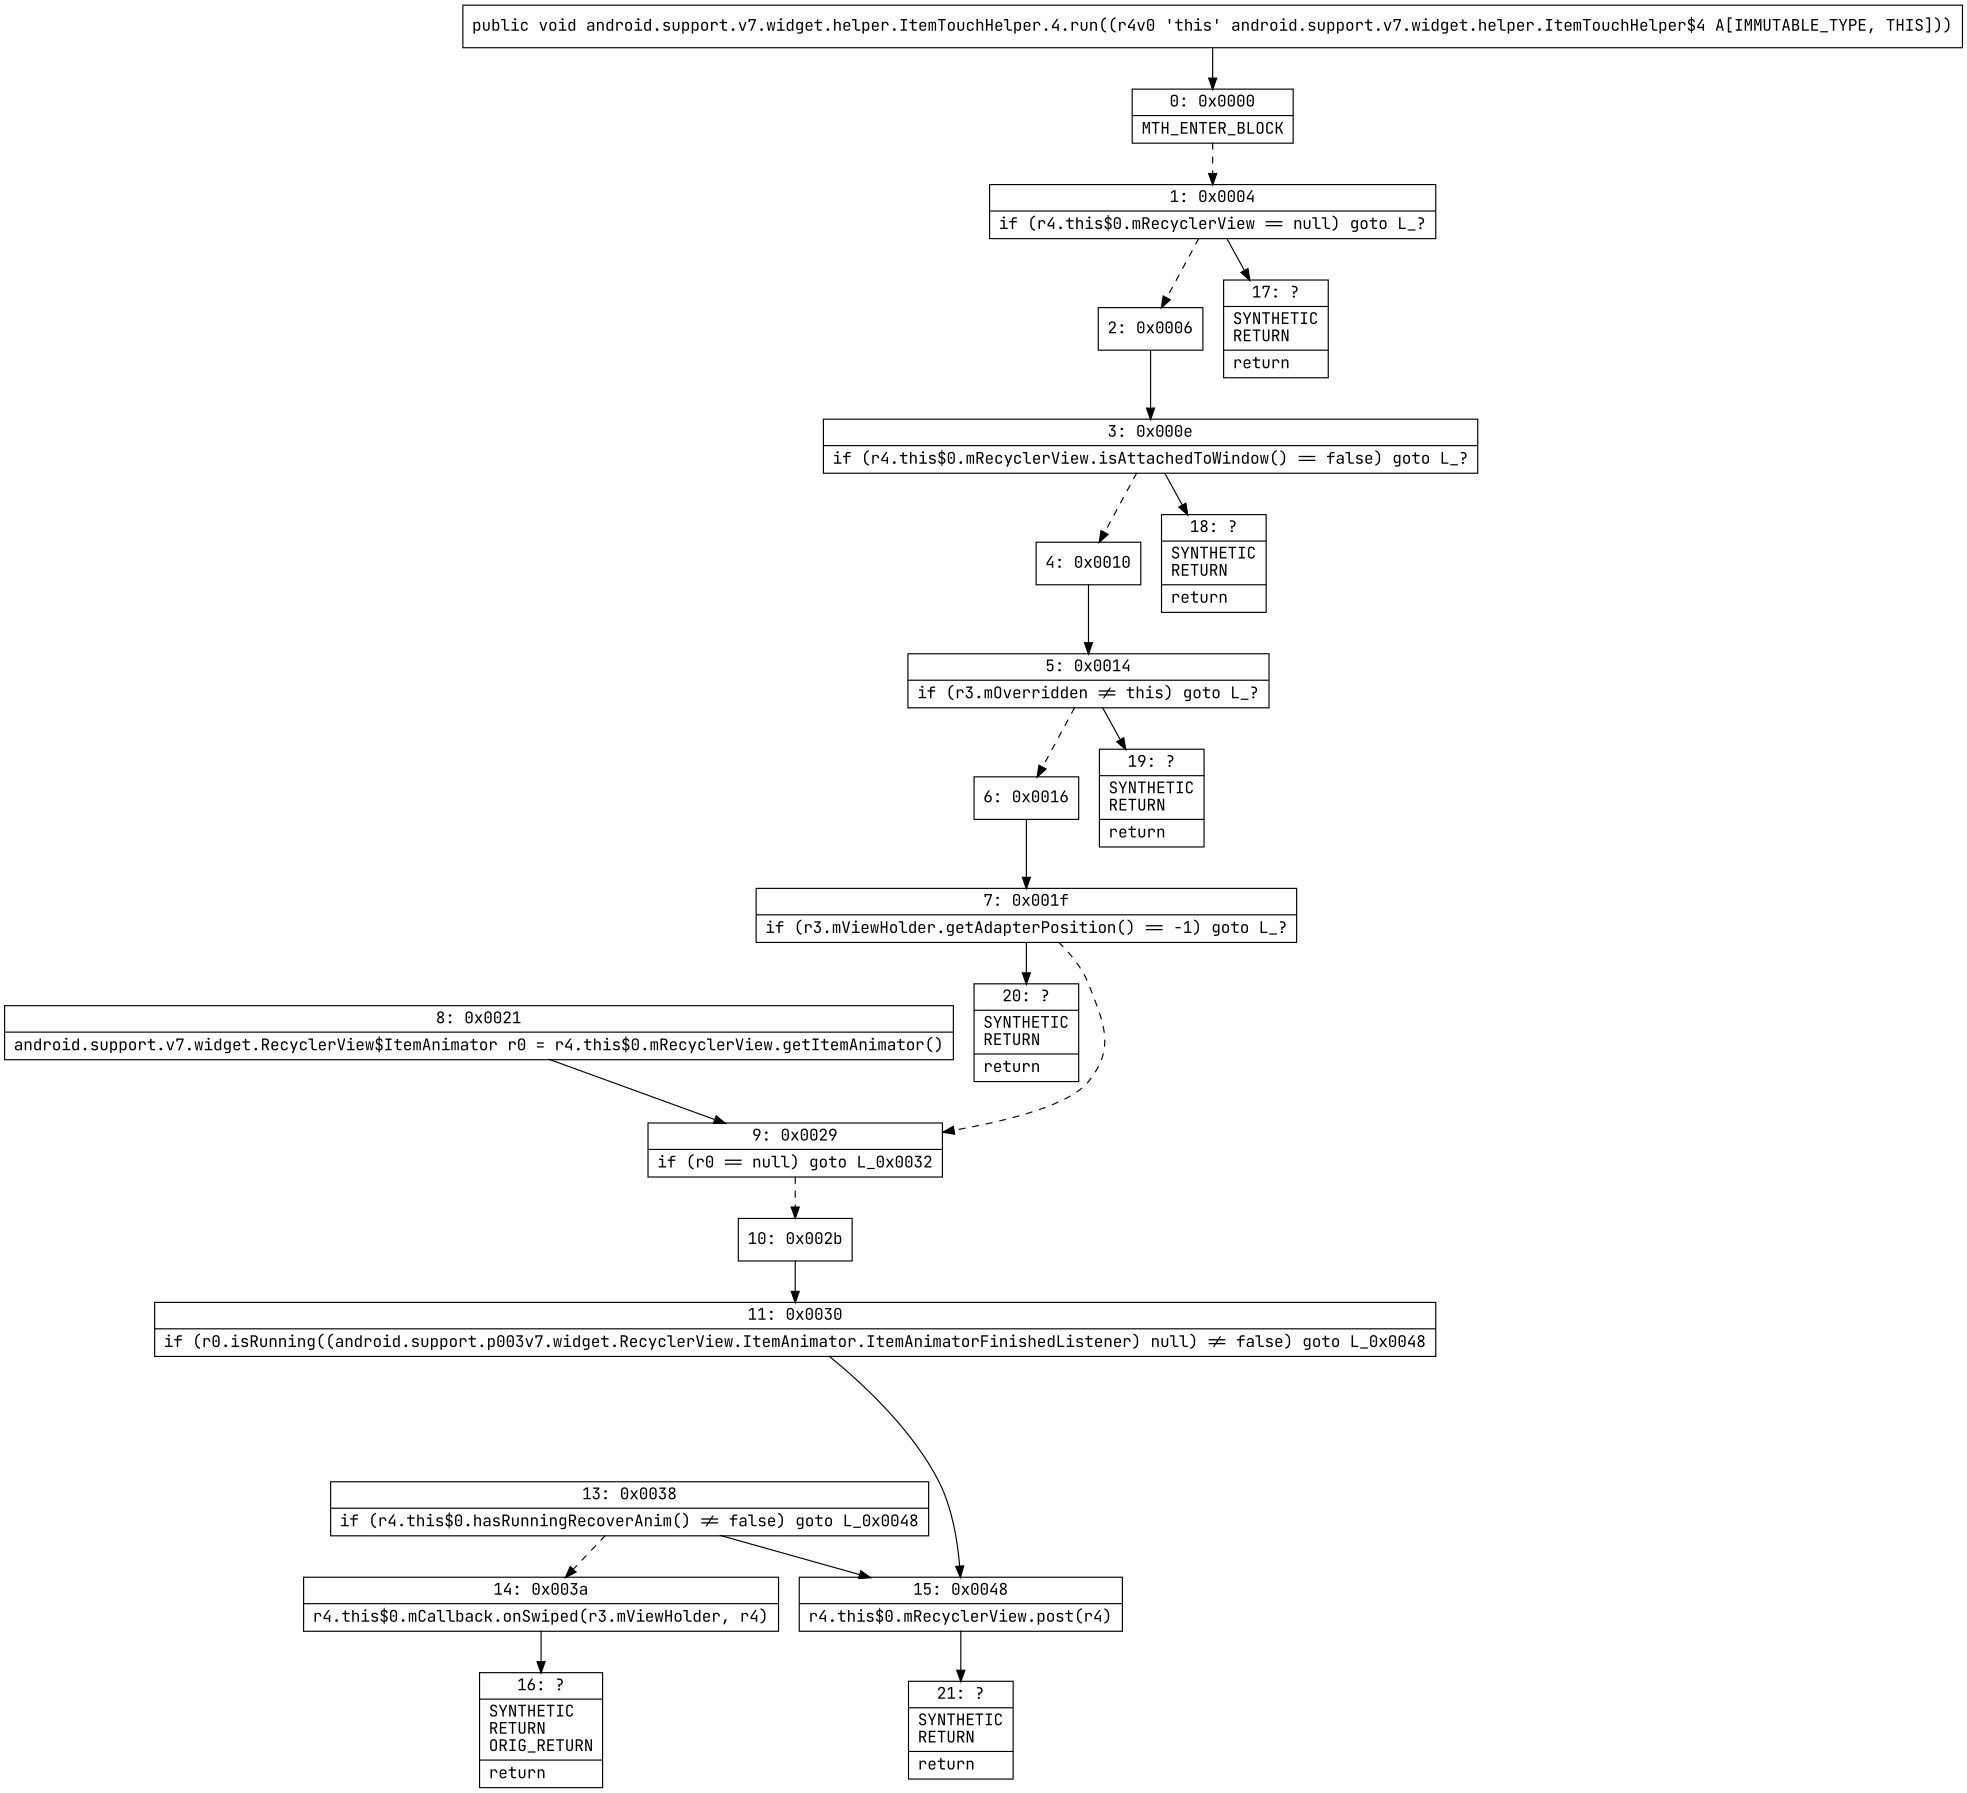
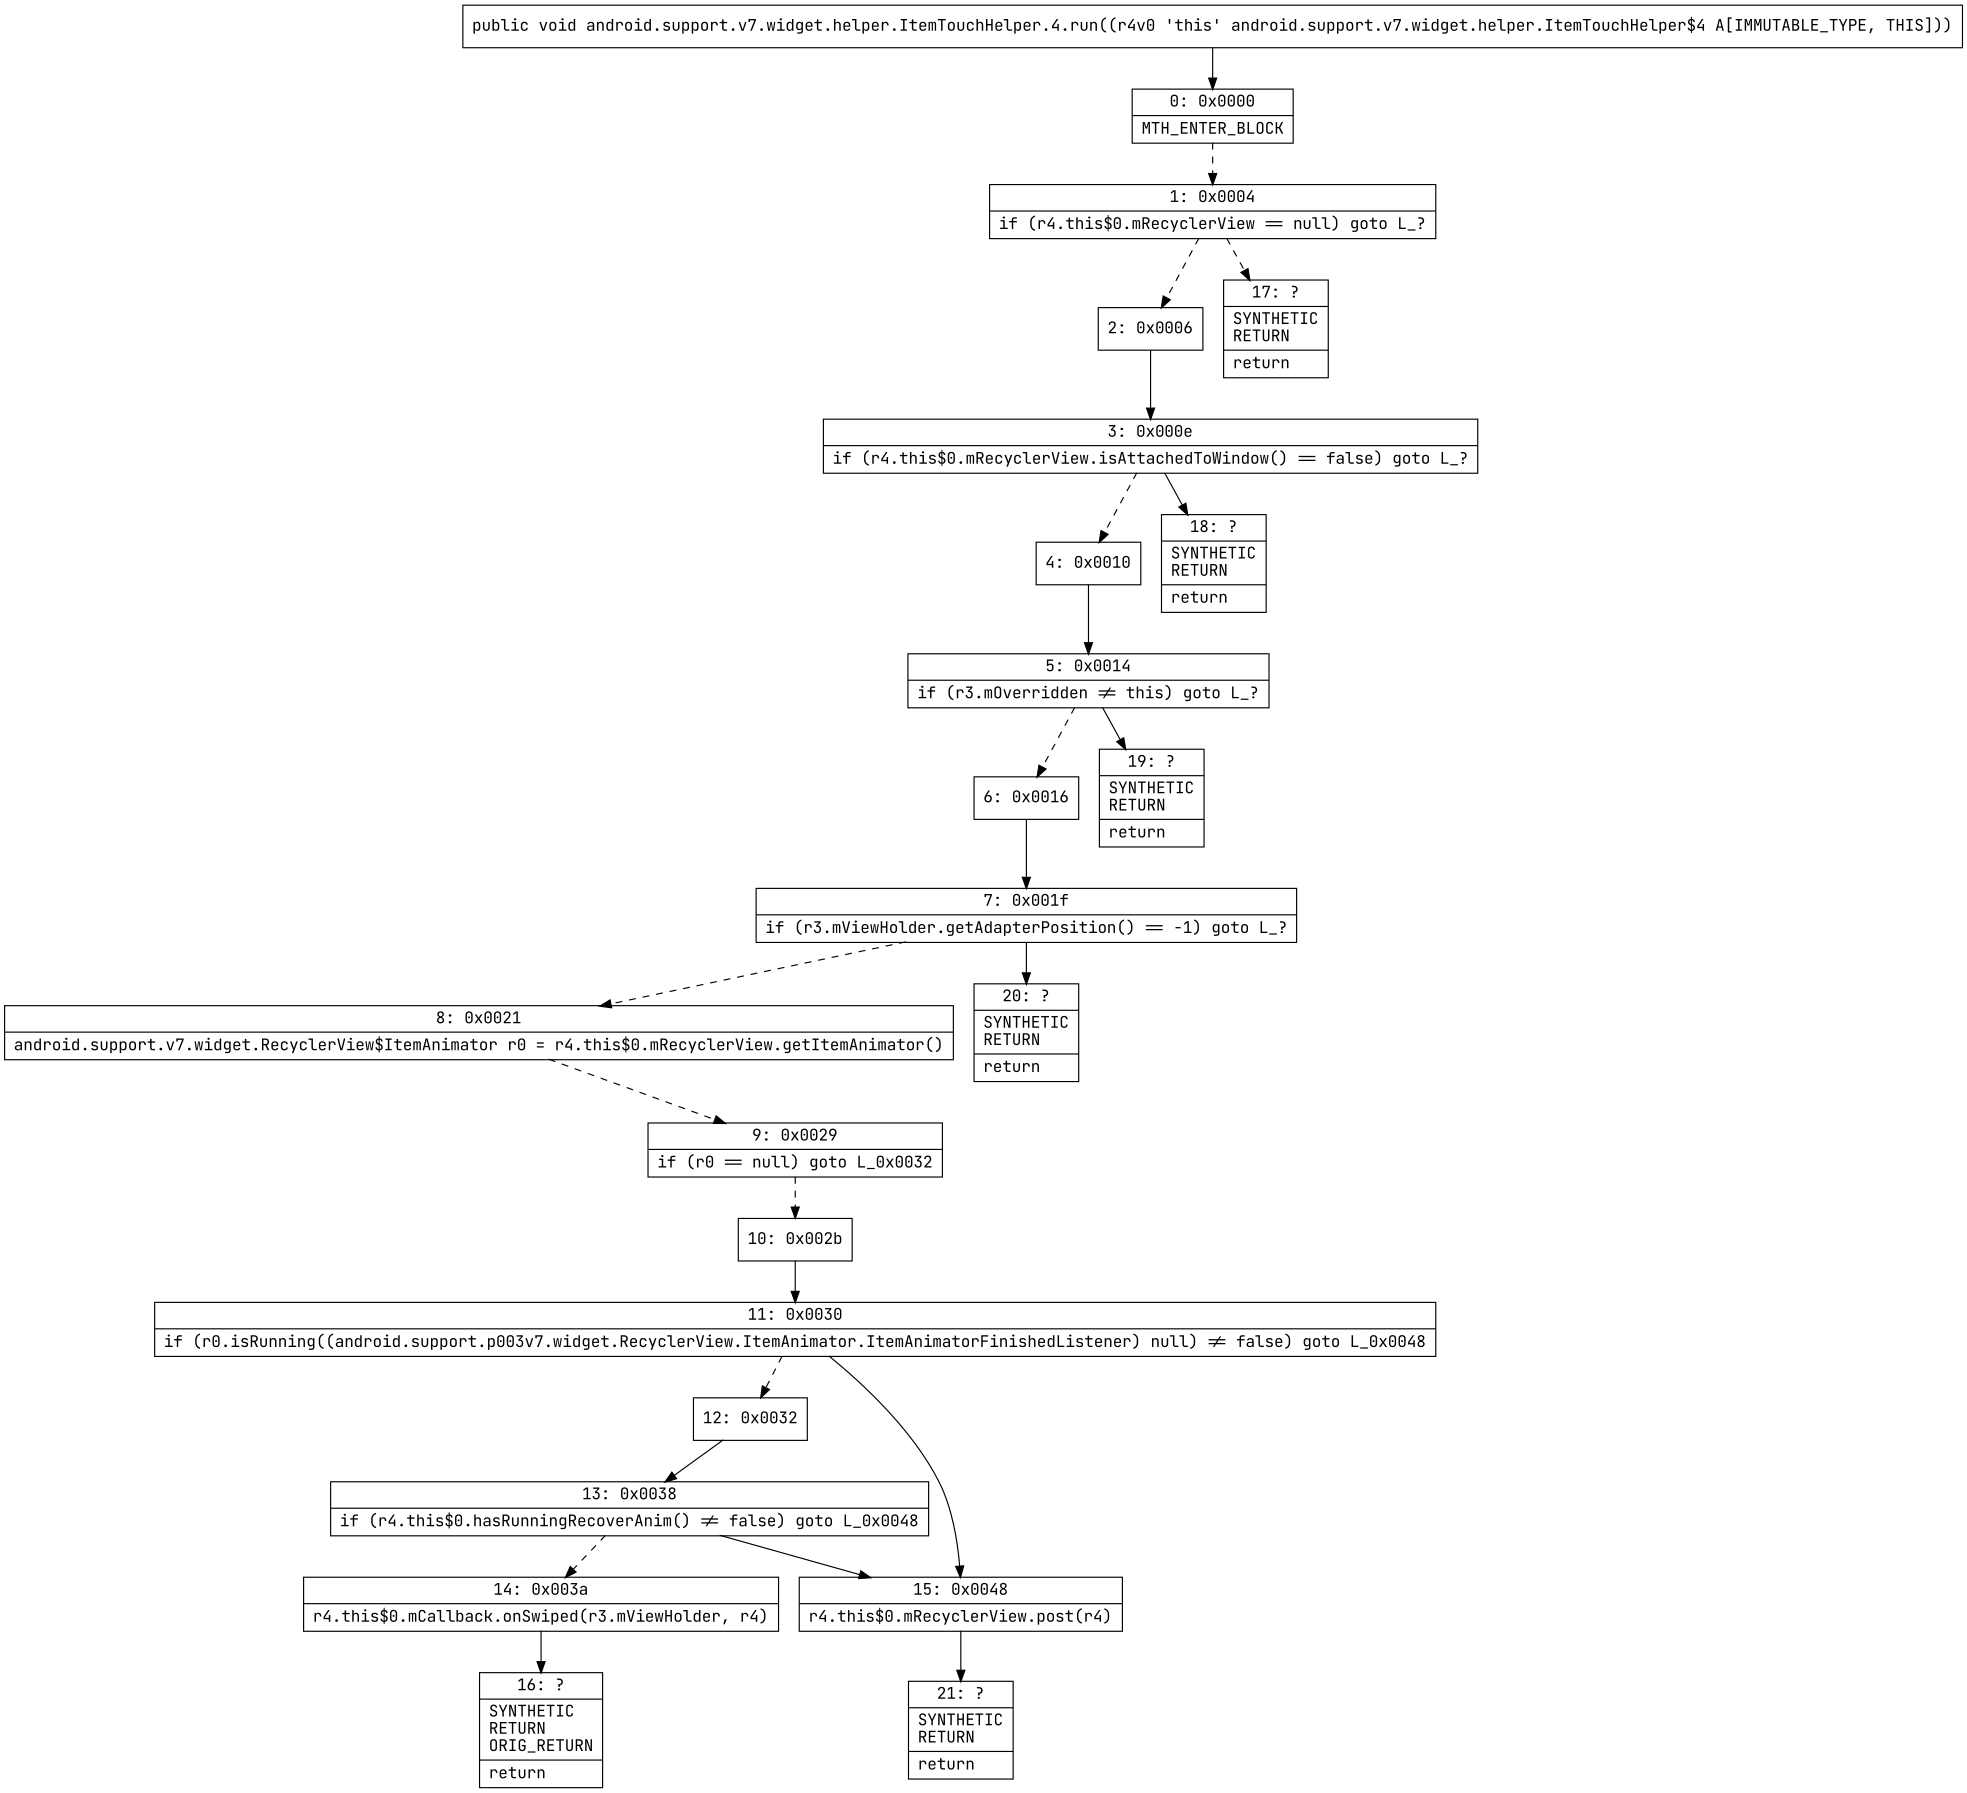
edge "1: 0x0004" -> "17: ?": style solid -> dashed
edge "7: 0x001f" -> "9: 0x0029": now "7: 0x001f" -> "8: 0x0021"
edge "8: 0x0021" -> "9: 0x0029": style solid -> dashed
node "12: 0x0032": added
